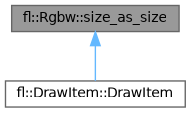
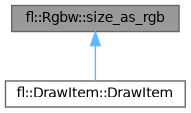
node "fl::Rgbw::size_as_size": label "fl::Rgbw::size_as_size" -> "fl::Rgbw::size_as_rgb"
